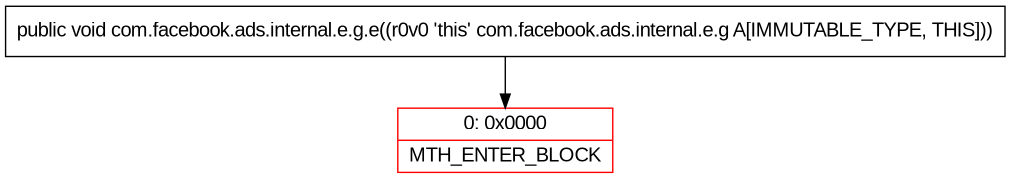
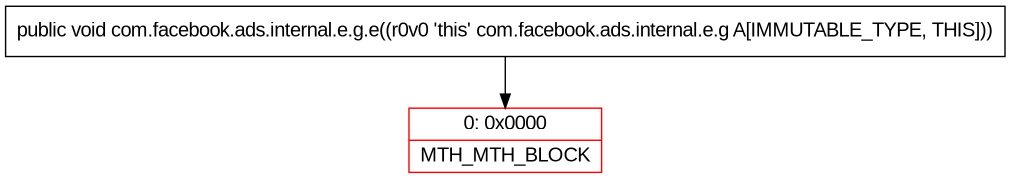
node "0: 0x0000": text "MTH_ENTER_BLOCK" -> "MTH_MTH_BLOCK"
